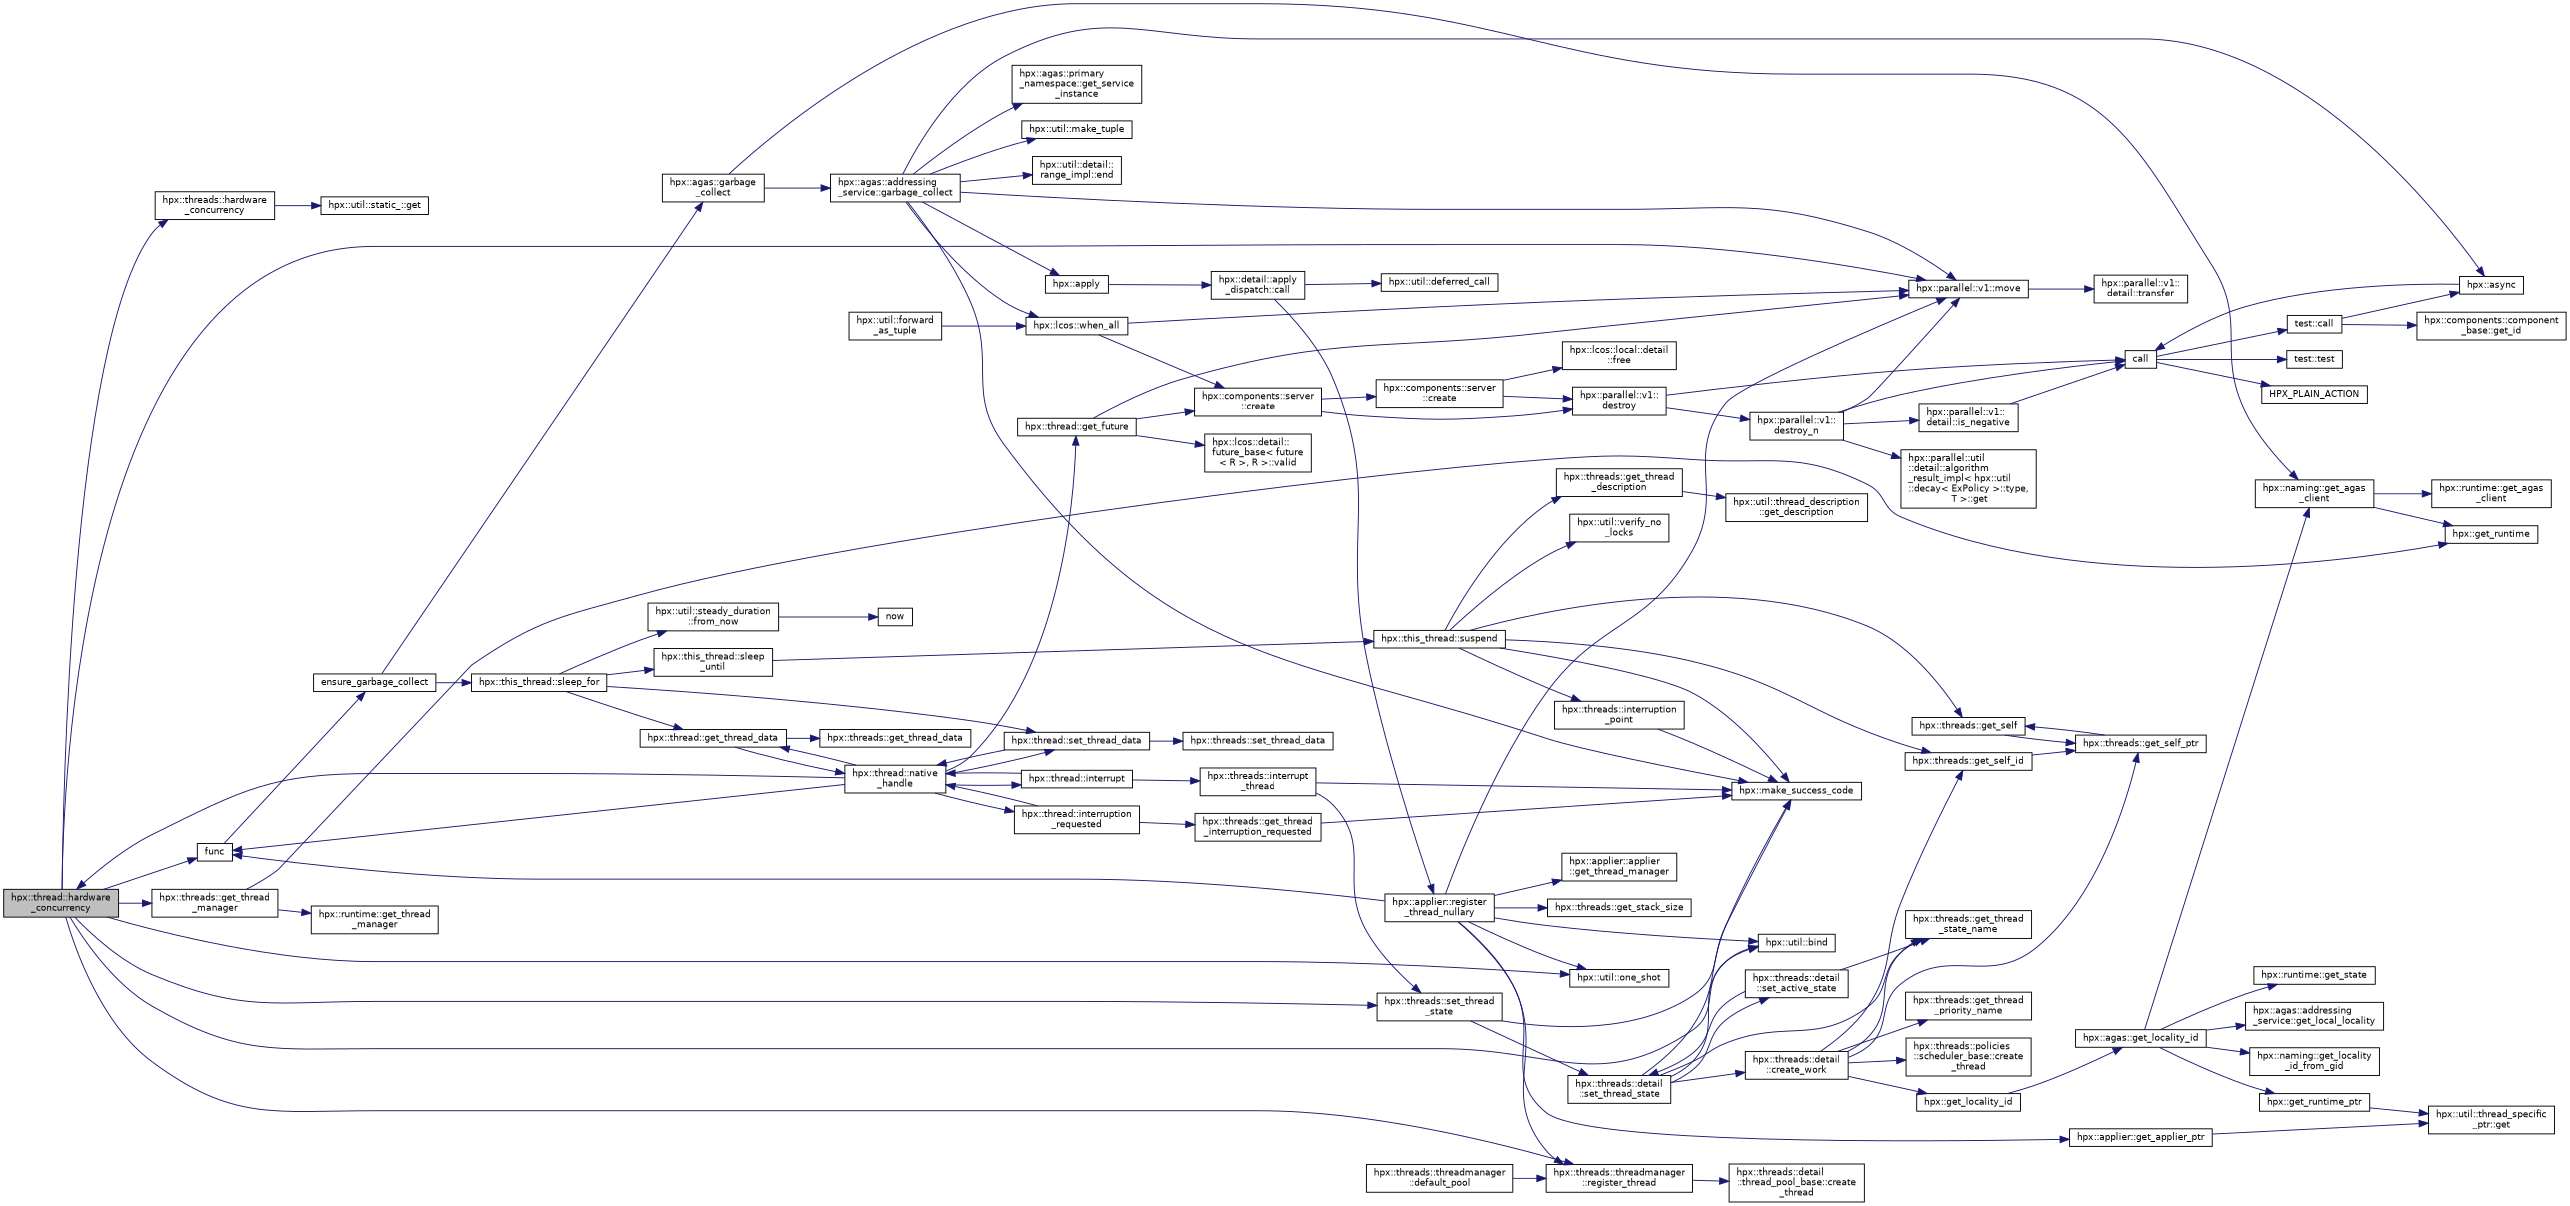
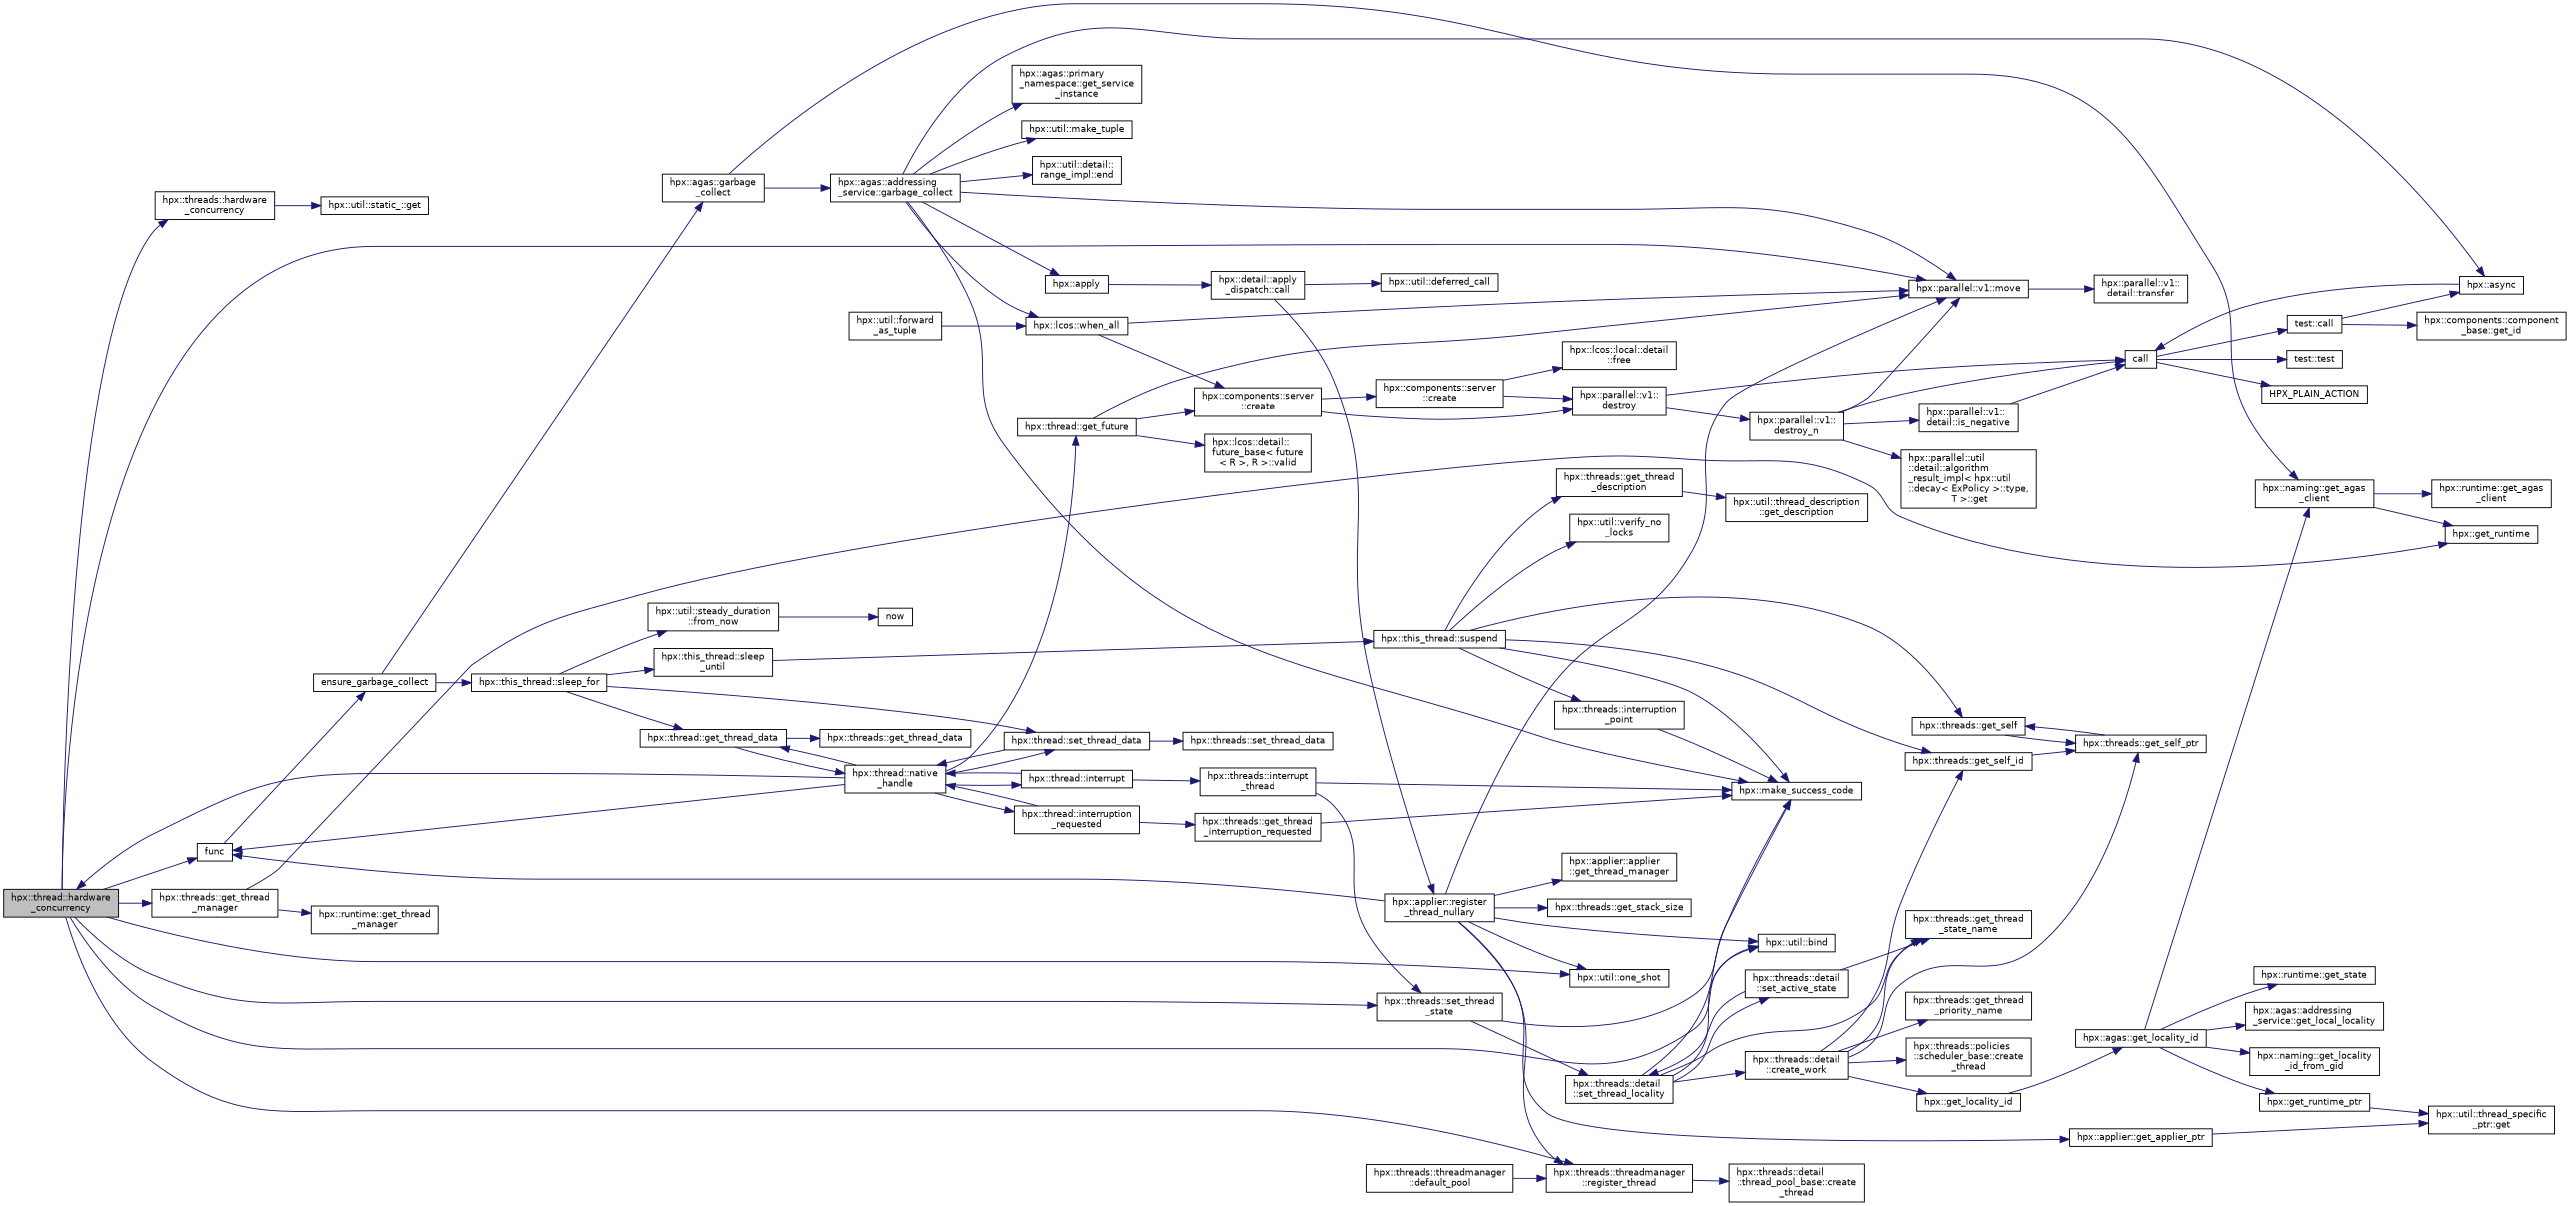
node "hpx::threads::detail ::set_thread_state": label "hpx::threads::detail ::set_thread_state" -> "hpx::threads::detail ::set_thread_locality"
